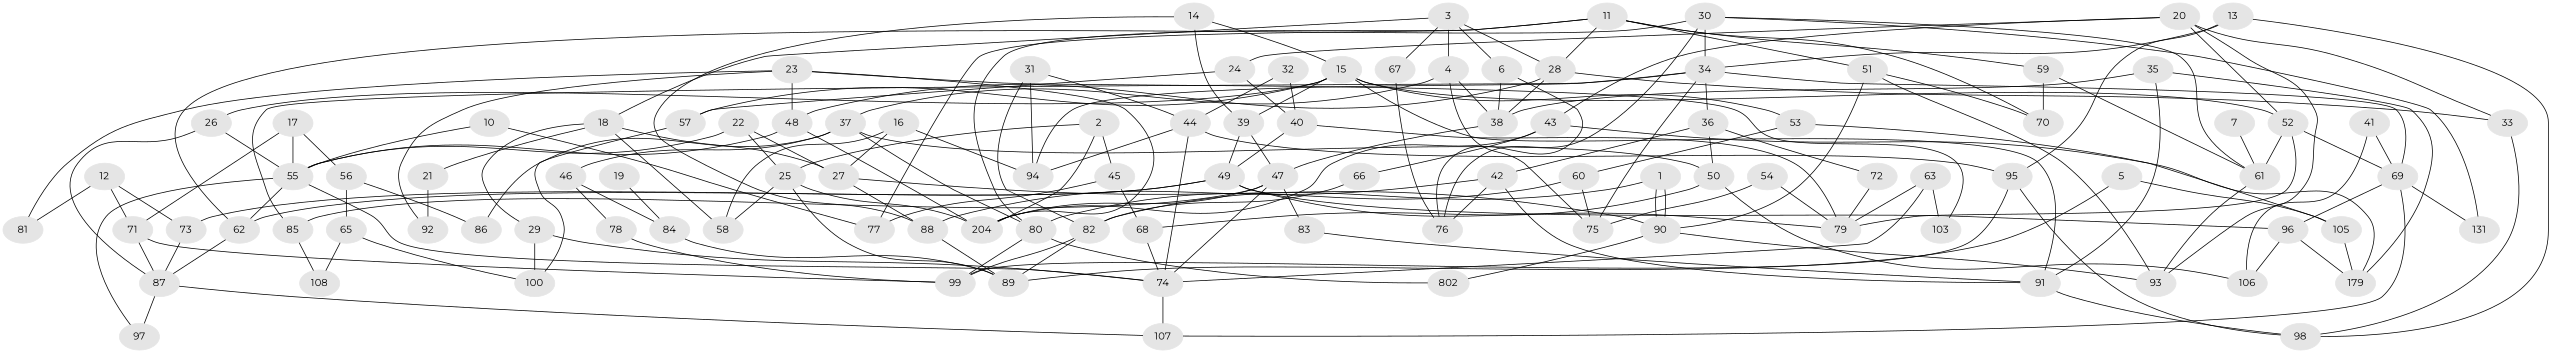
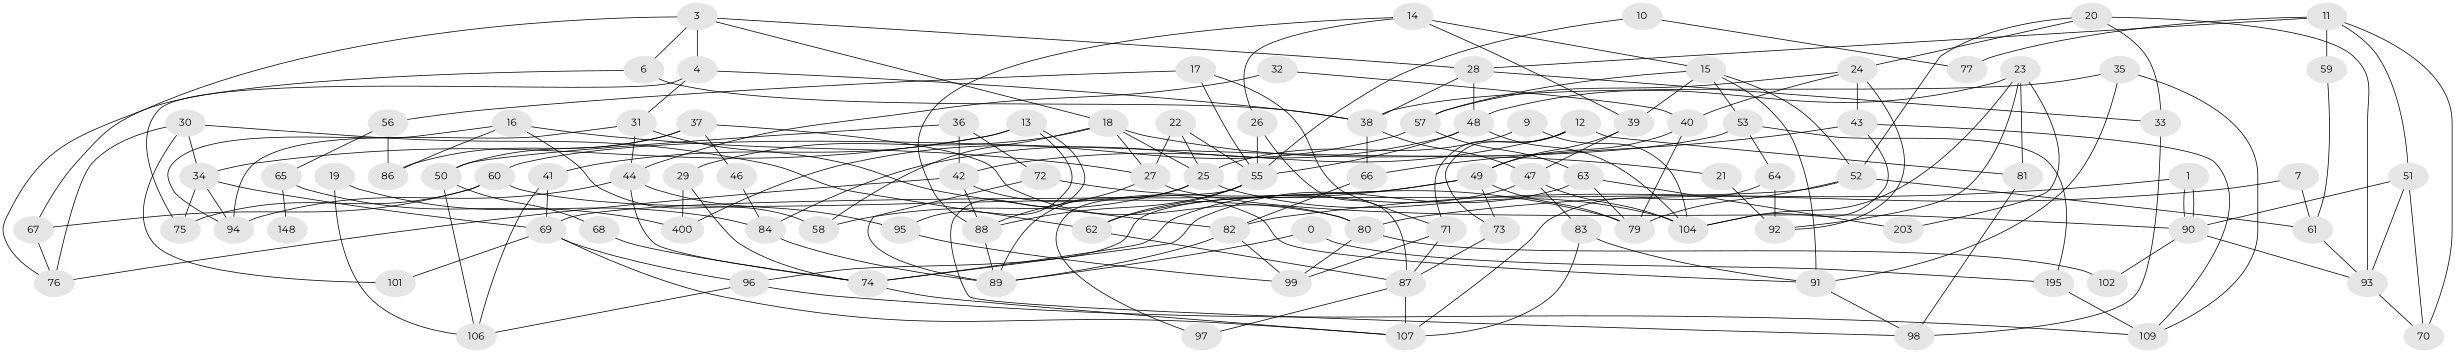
edge "30" -- "61": removed
edge "20" -- "43": now "24" -- "43"
edge "11" -- "80": now "7" -- "80"
edge "4" -- "37": now "4" -- "31"
edge "34" -- "36": removed
edge "15" -- "26": now "14" -- "26"
edge "59" -- "70": now "93" -- "70"
node "2": label "2" -> "9"
edge "18" -- "25": added
edge "16" -- "86": added
edge "38" -- "66": added
edge "57" -- "63": added
edge "48" -- "84": added
edge "13" -- "41": added
edge "12" -- "42": added
edge "24" -- "92": added
node "45": removed
node "54": removed
node "64": added
node "5": label "5" -> "0"
edge "60" -- "67": added
node "85": removed
node "78": removed
node "204": label "204" -> "104"
node "103": label "103" -> "203"
node "105": label "105" -> "195"
node "131": label "131" -> "101"
edge "72" -- "89": added
edge "55" -- "74": now "55" -- "88"
node "108": label "108" -> "148"
node "100": label "100" -> "400"
node "802": label "802" -> "102"
node "179": label "179" -> "109"
edge "19" -- "106": added
edge "95" -- "98": now "81" -- "98"
edge "83" -- "107": added
